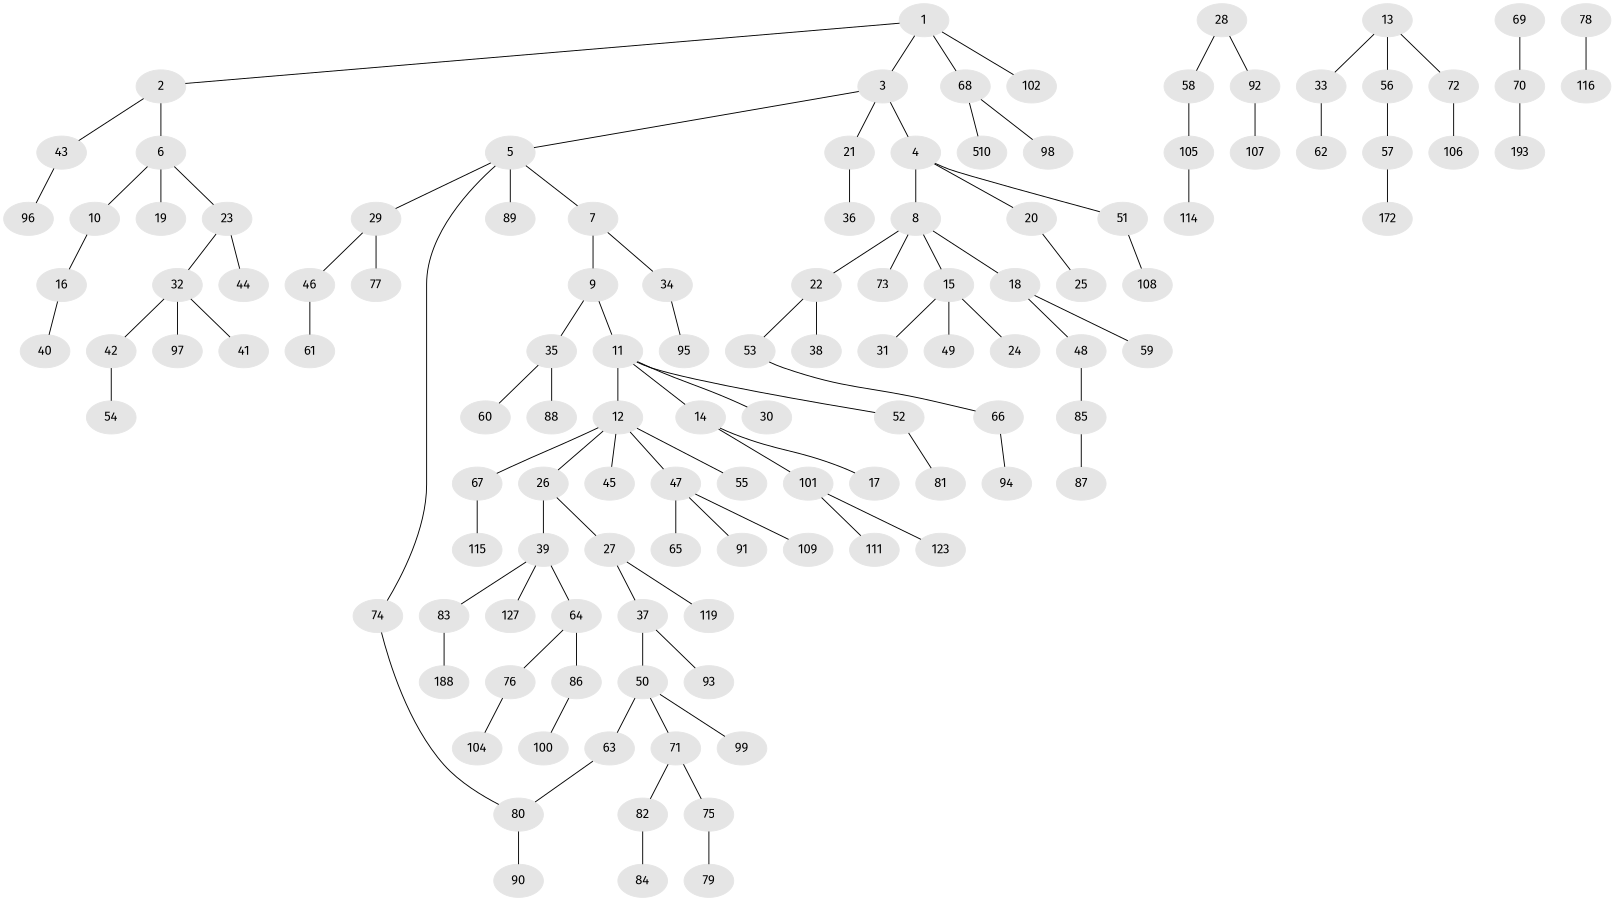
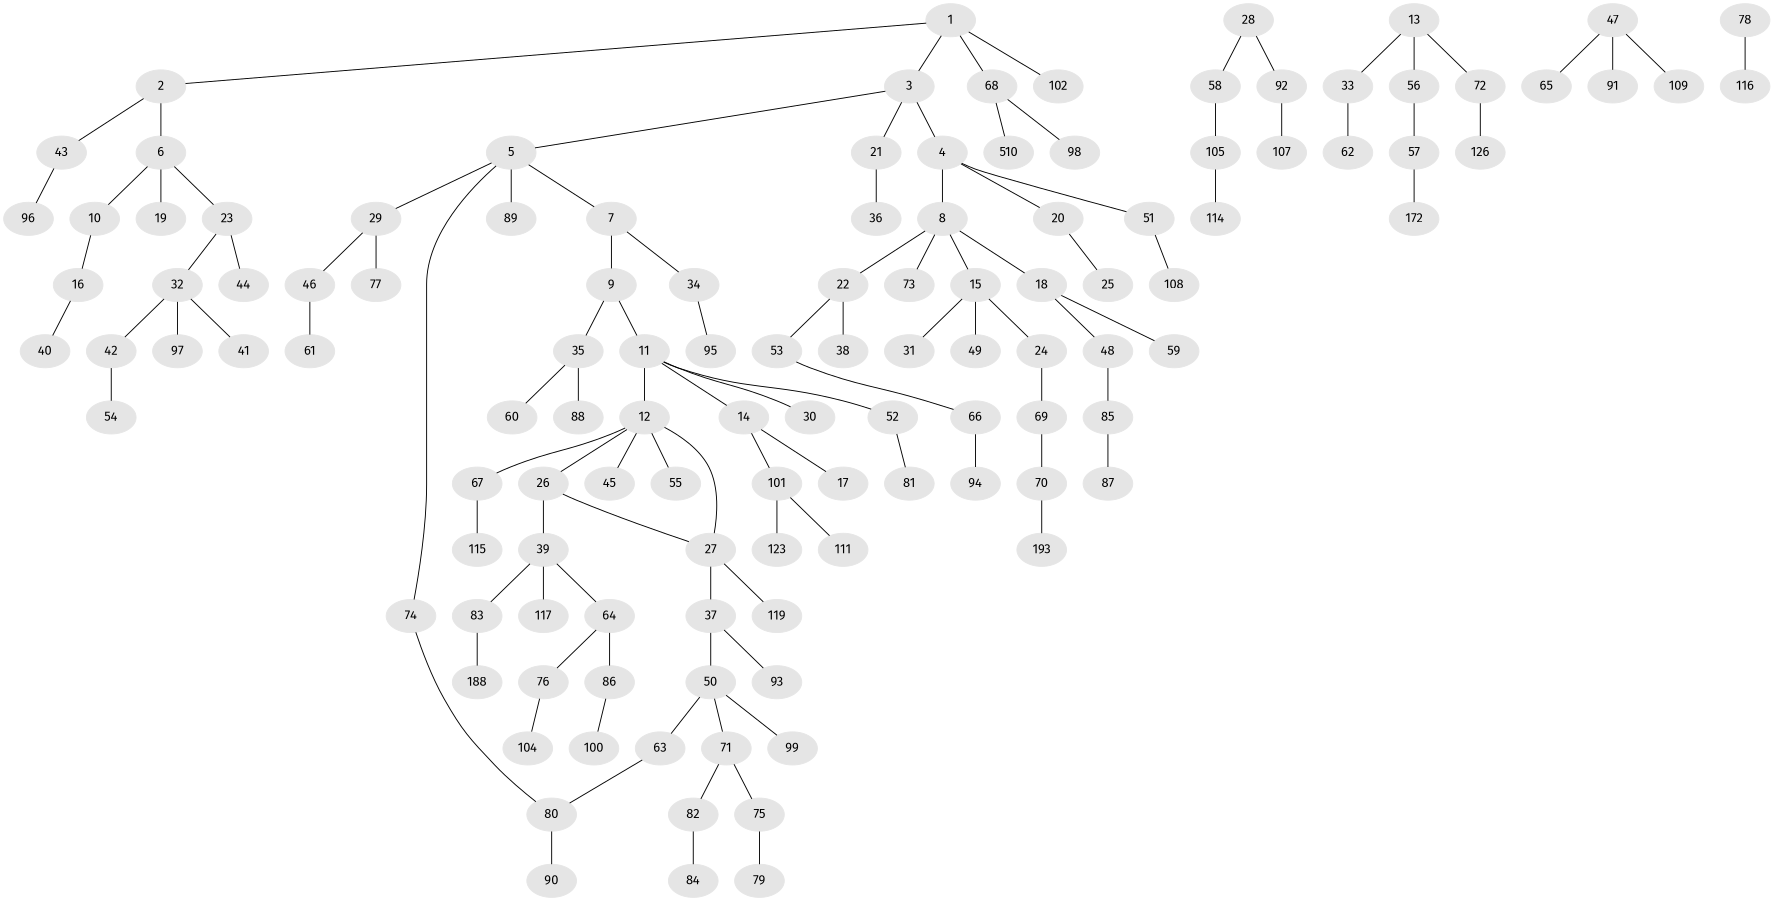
node "106": label "106" -> "126"
edge "24" -- "69": added
edge "12" -- "47": now "12" -- "27"
node "127": label "127" -> "117"
